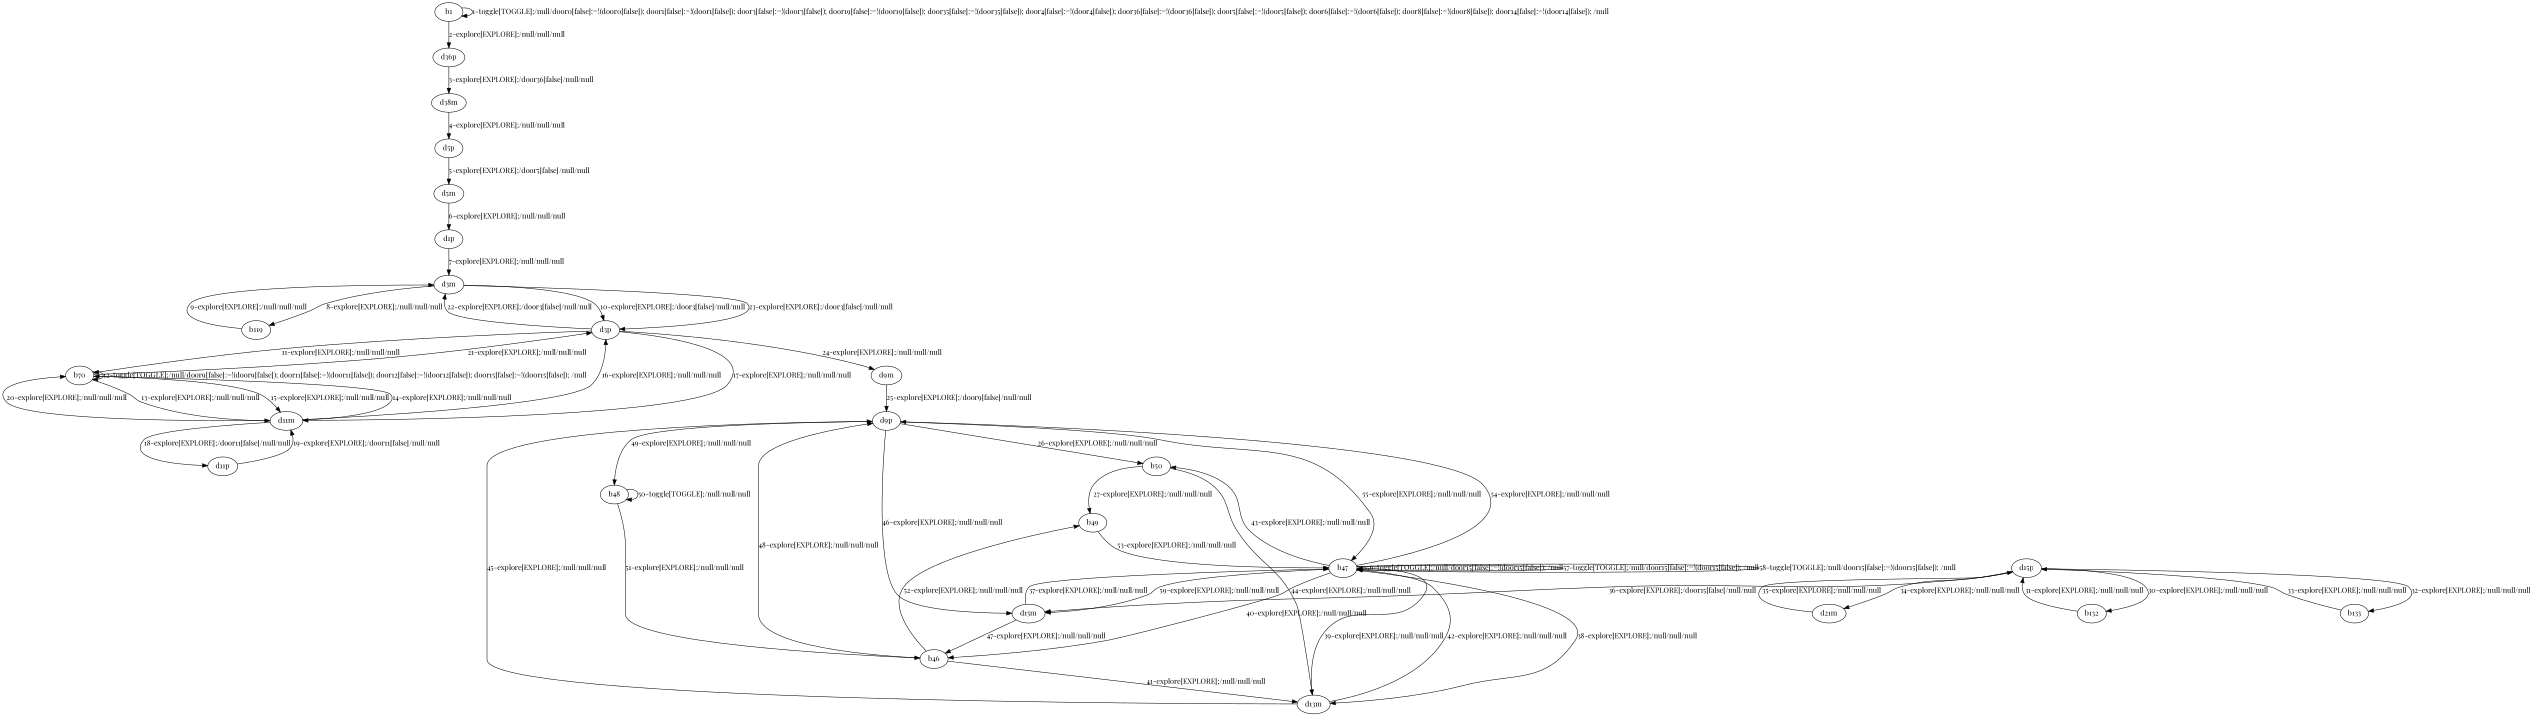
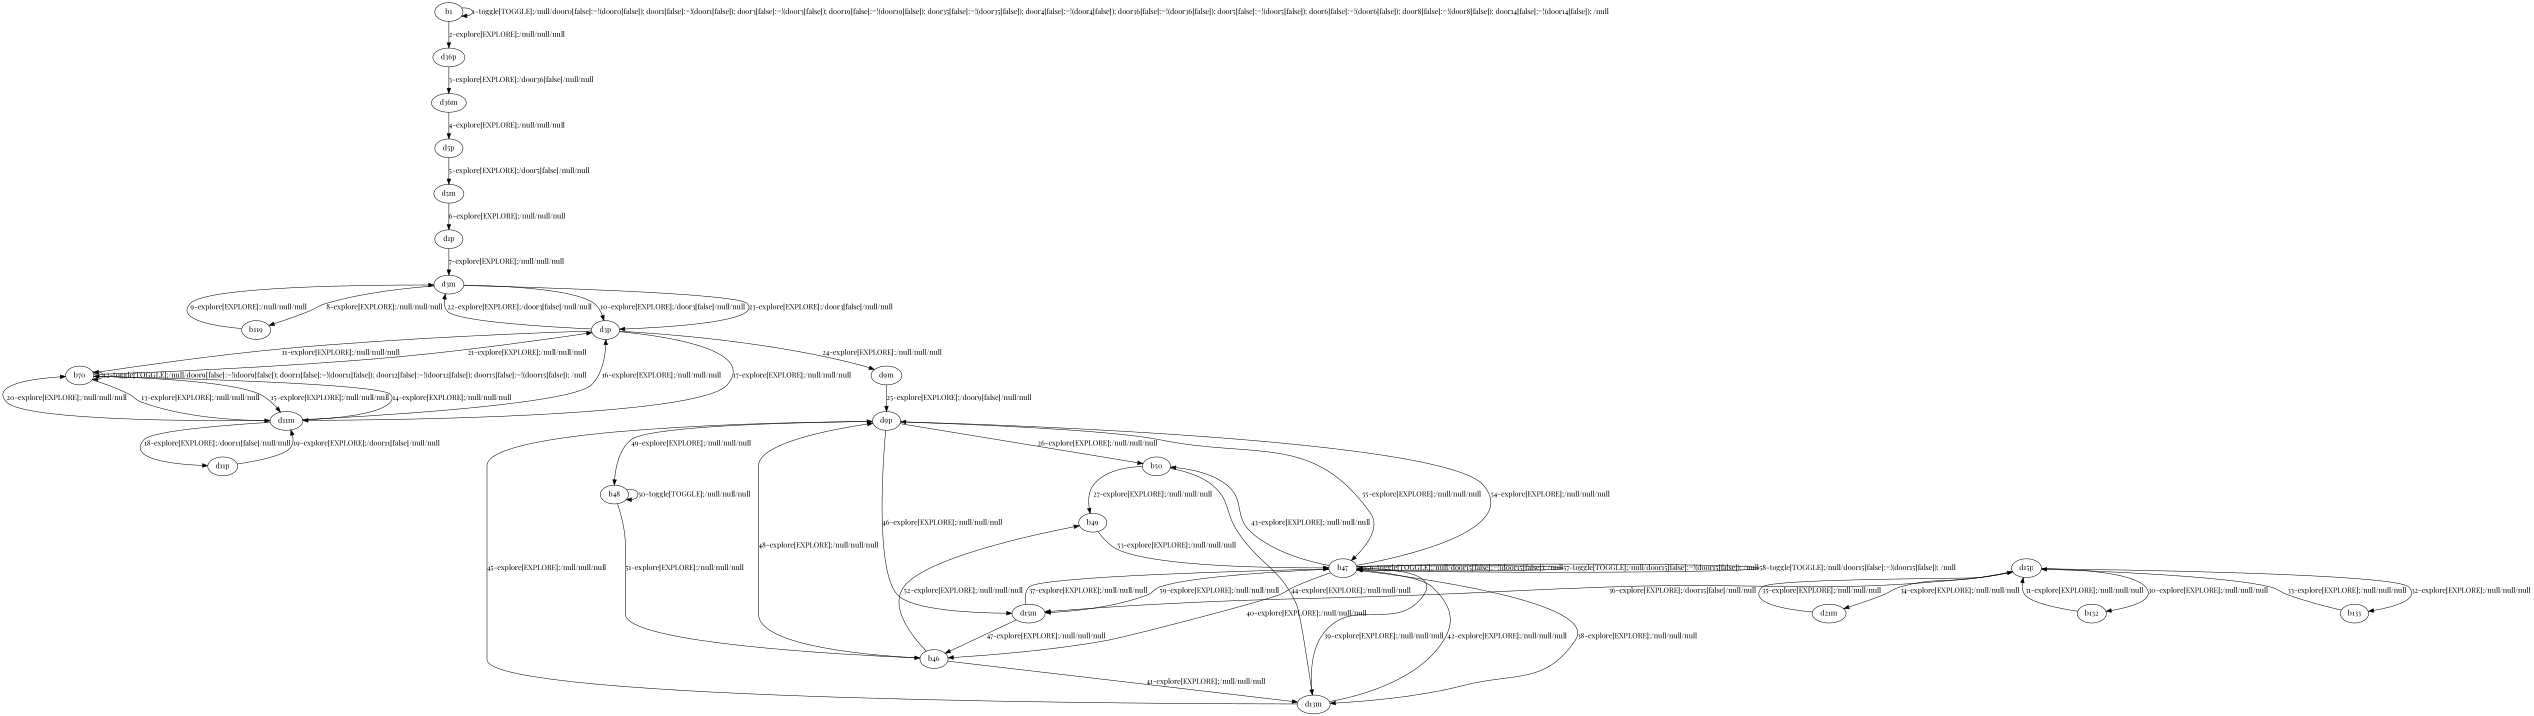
node "d38m": label "d38m" -> "d36m"
